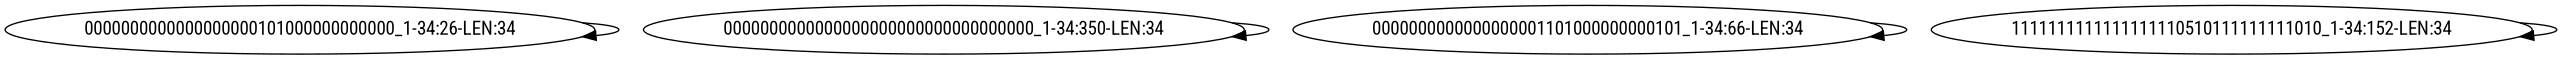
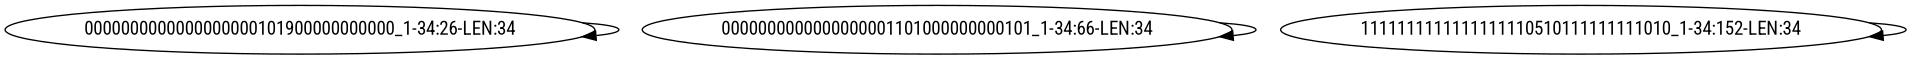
node "0000000000000000000101000000000000_1-34:26-LEN:34": label "0000000000000000000101000000000000_1-34:26-LEN:34" -> "0000000000000000000101900000000000_1-34:26-LEN:34"
node "0000000000000000000000000000000000_1-34:350-LEN:34": removed
